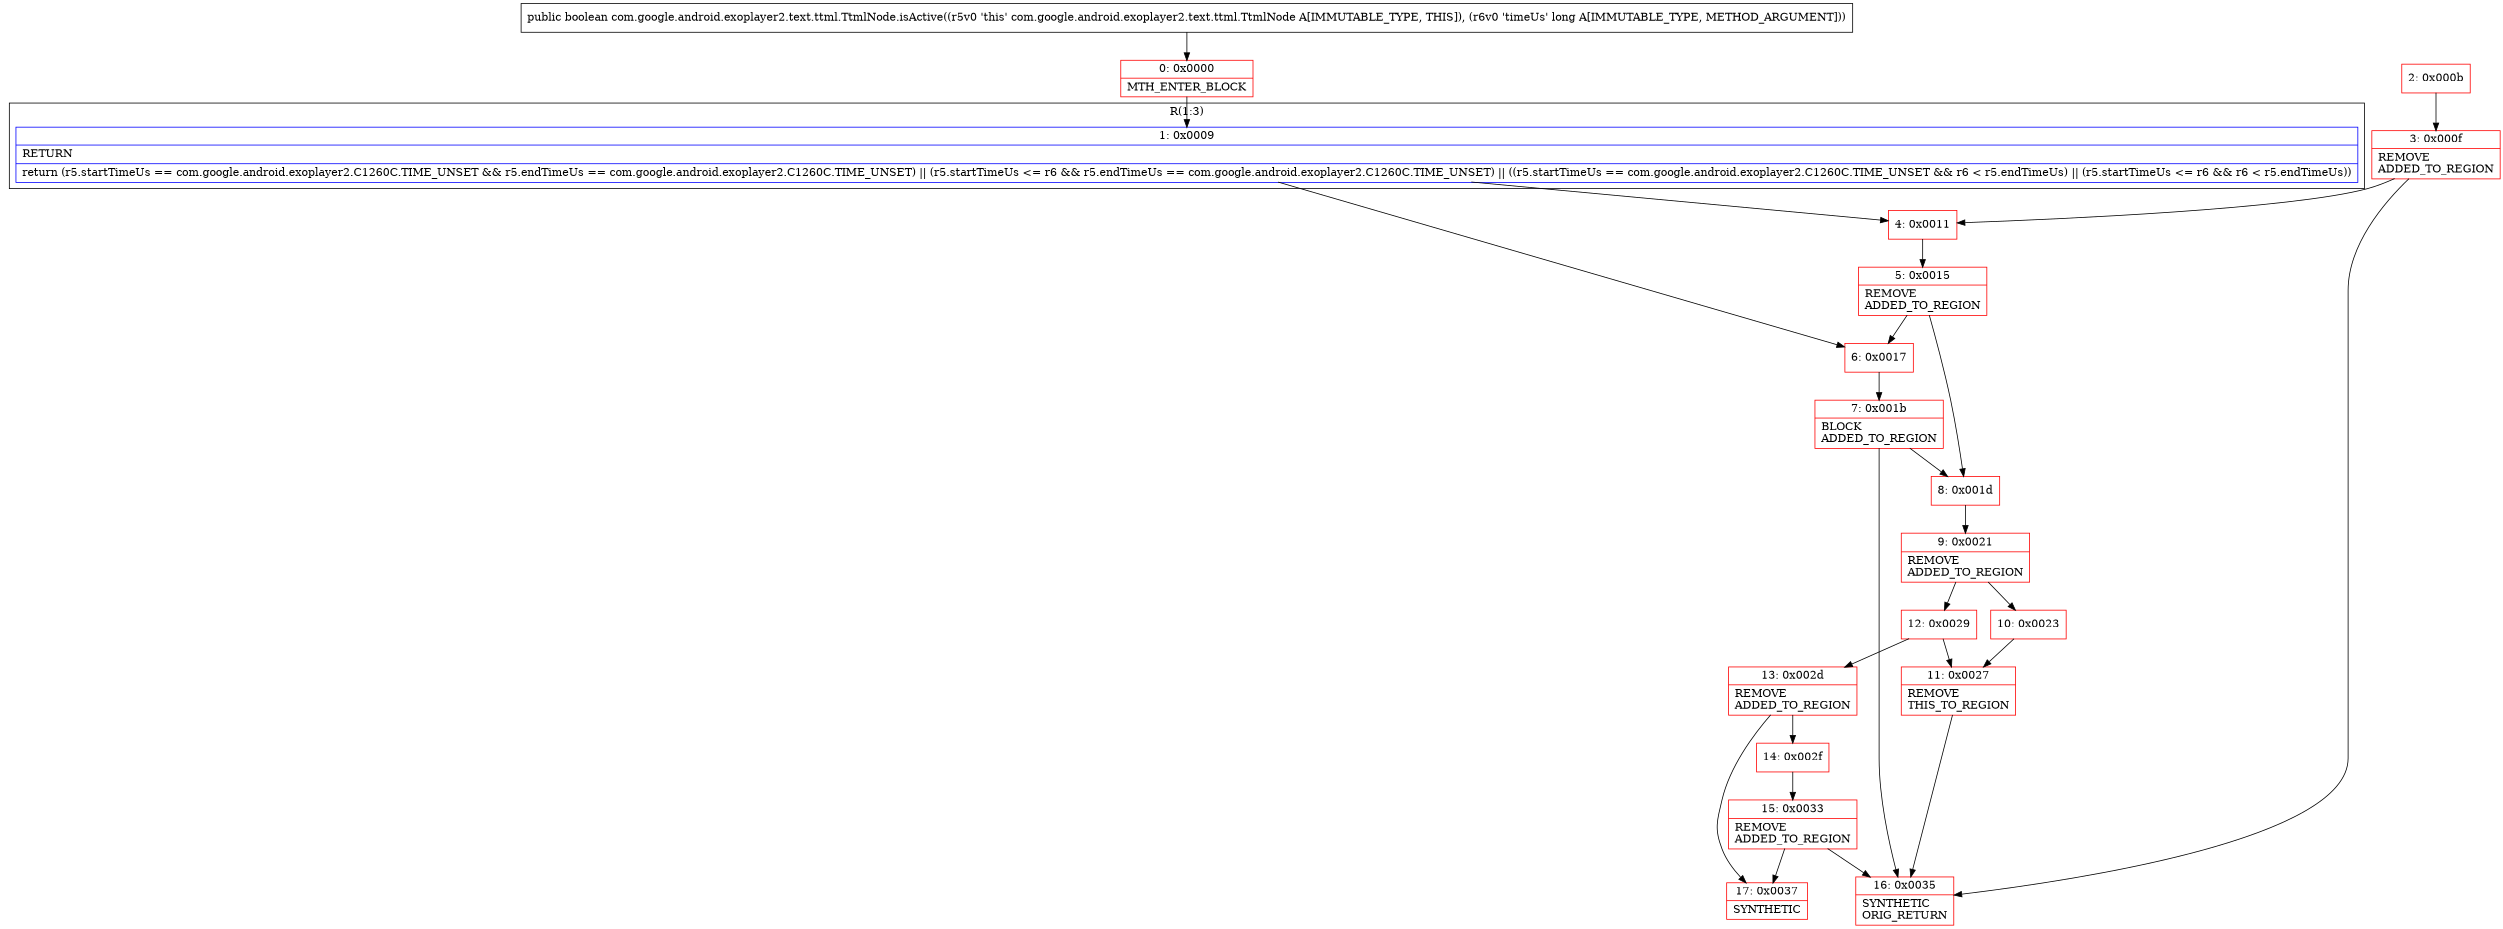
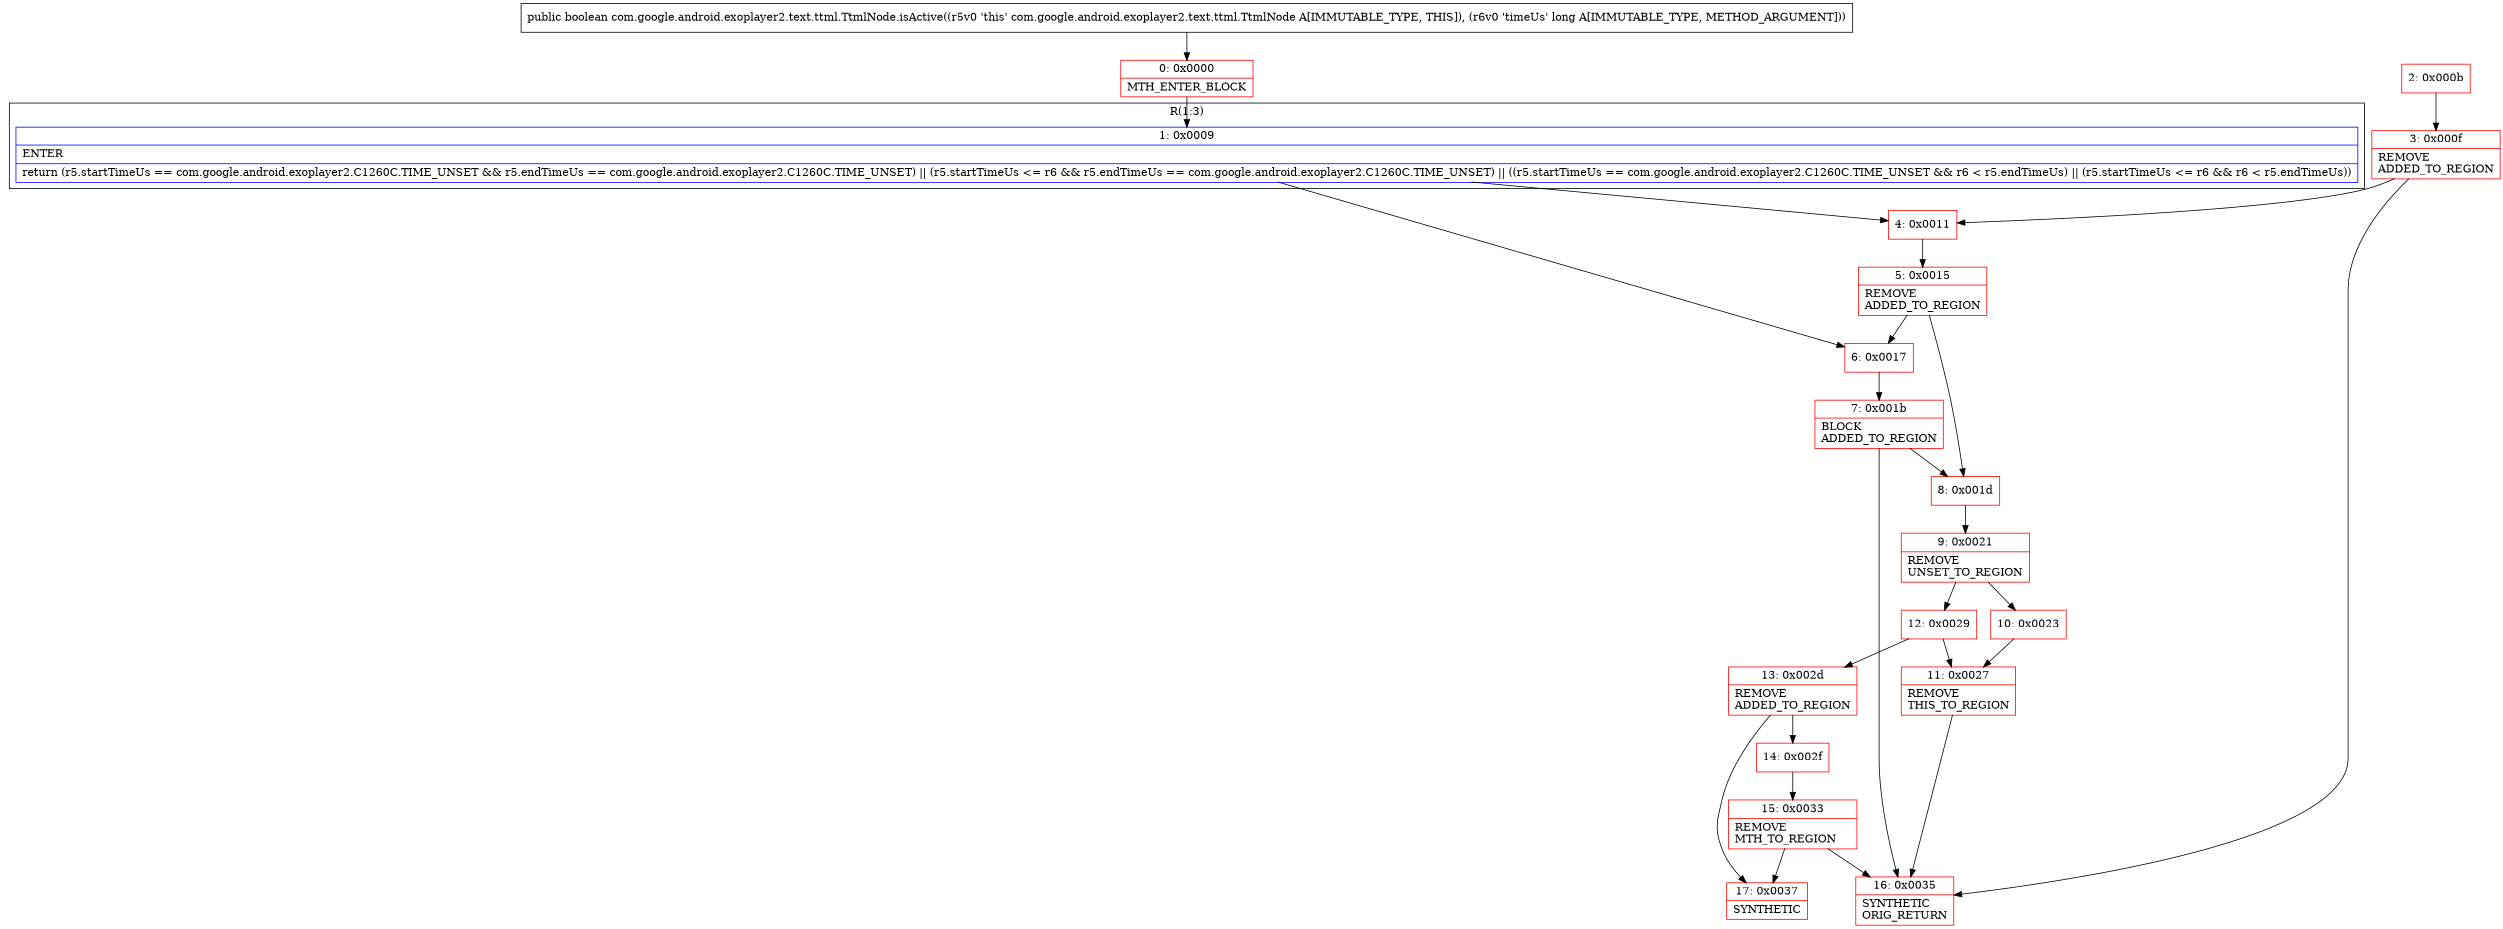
node "1: 0x0009": text "RETURN" -> "ENTER"
node "9: 0x0021": text "ADDED_TO_REGION" -> "UNSET_TO_REGION"
node "15: 0x0033": text "ADDED_TO_REGION" -> "MTH_TO_REGION"
